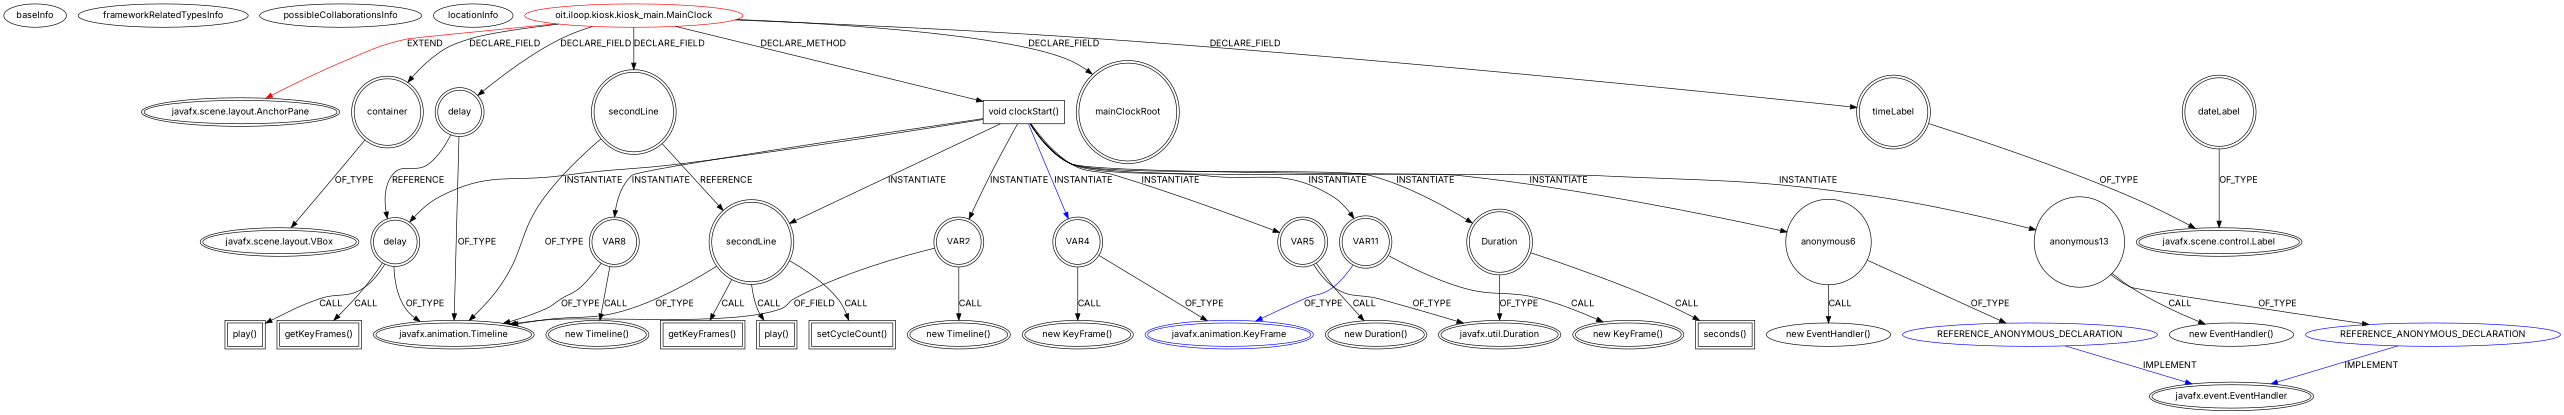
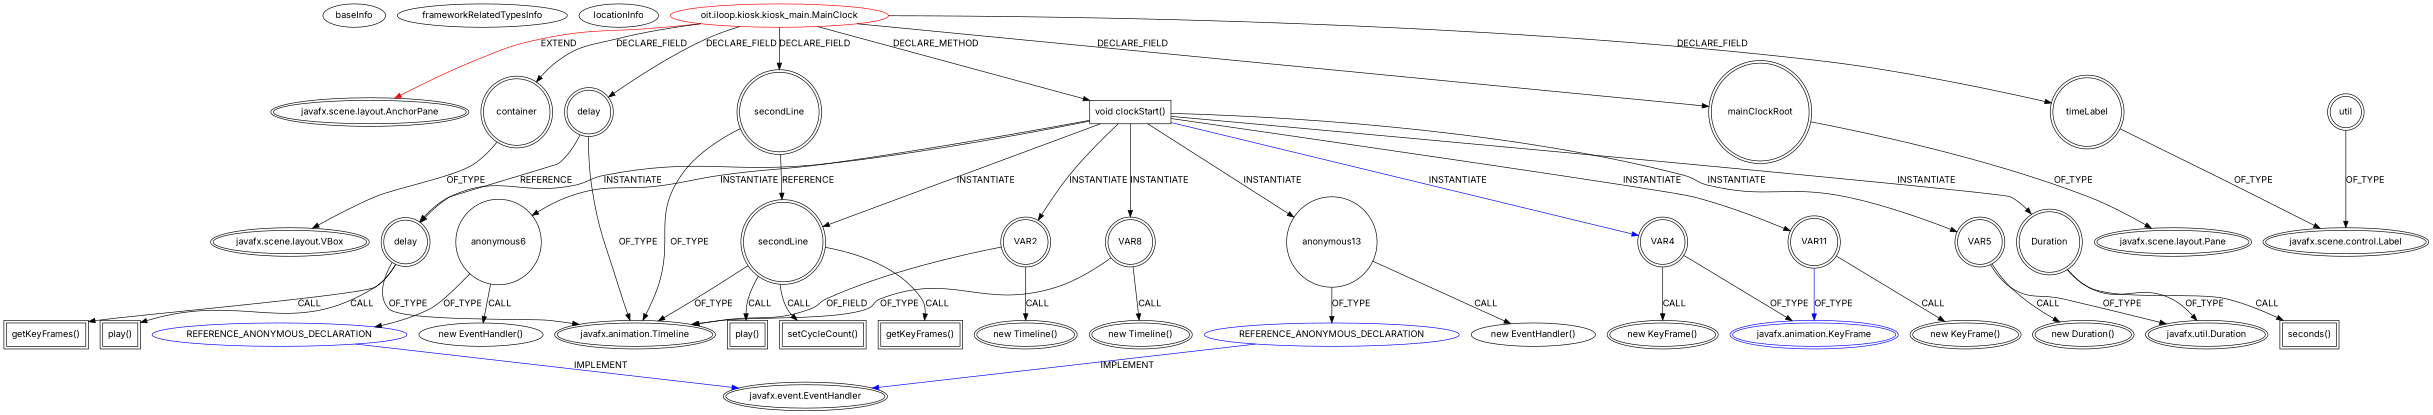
node "possibleCollaborationsInfo": removed
node "dateLabel": label "dateLabel" -> "util"
node "javafx.scene.layout.Pane": added
